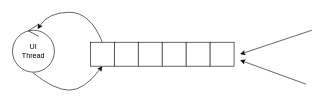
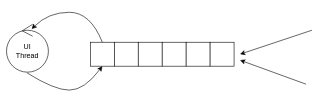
node "UI Thread": moved (33, 48) -> (27, 48)
